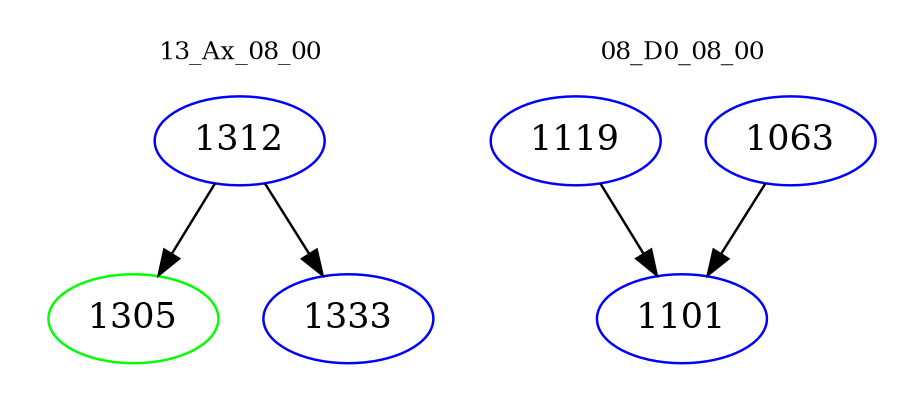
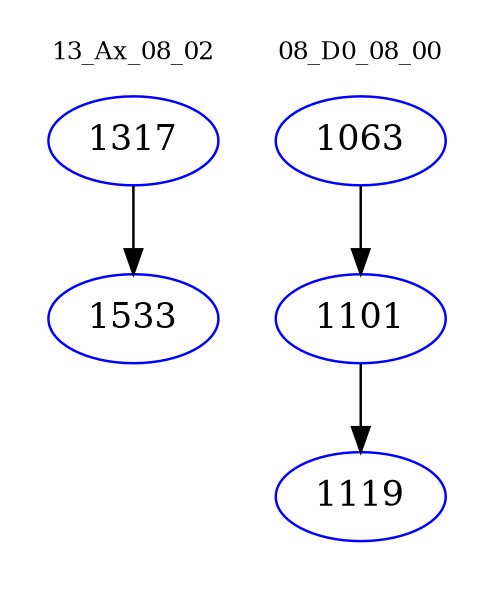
cluster "13_Ax_08_00": label "13_Ax_08_00" -> "13_Ax_08_02"
node "1312": label "1312" -> "1317"
edge "1119" -> "1101": reversed
node "1305": removed
node "1333": label "1333" -> "1533"
